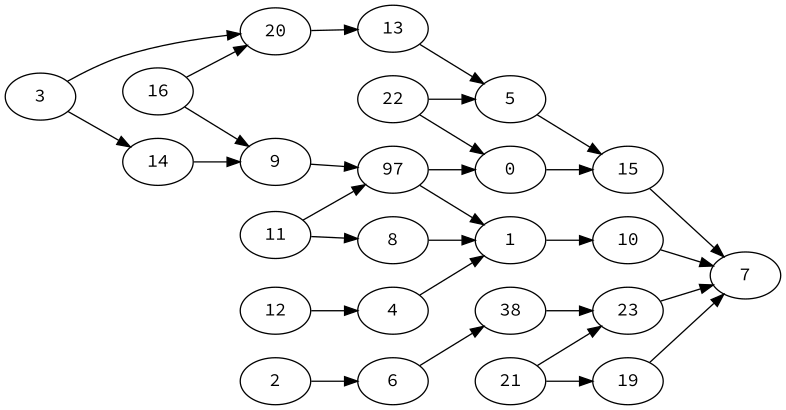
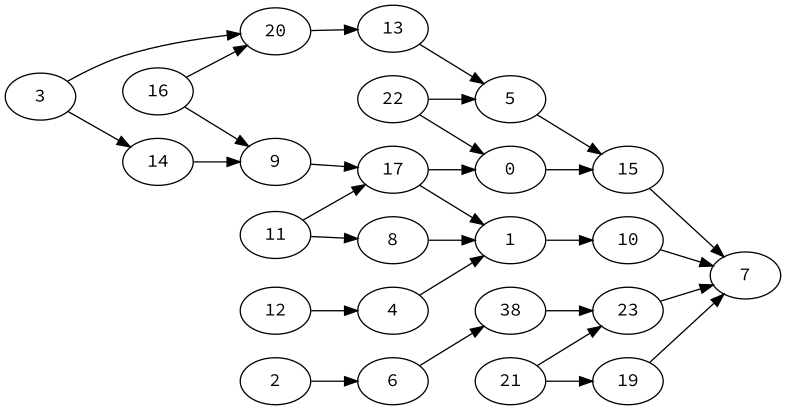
node "97": label "97" -> "17"
